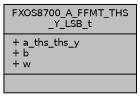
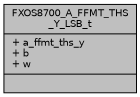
node "FXOS8700_A_FFMT_THS": text "+ a_ths_ths_y" -> "+ a_ffmt_ths_y"
